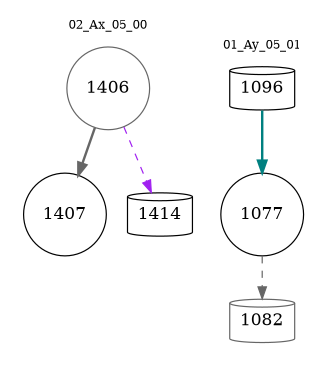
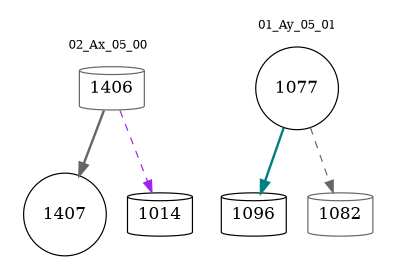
node "1406": shape circle -> cylinder
edge "1096" -> "1077": reversed
node "1414": label "1414" -> "1014"
